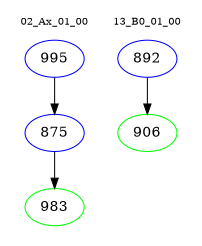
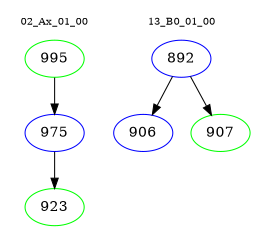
node "995": color blue -> green
node "875": label "875" -> "975"
node "906": color green -> blue
node "907": added
node "983": label "983" -> "923"
